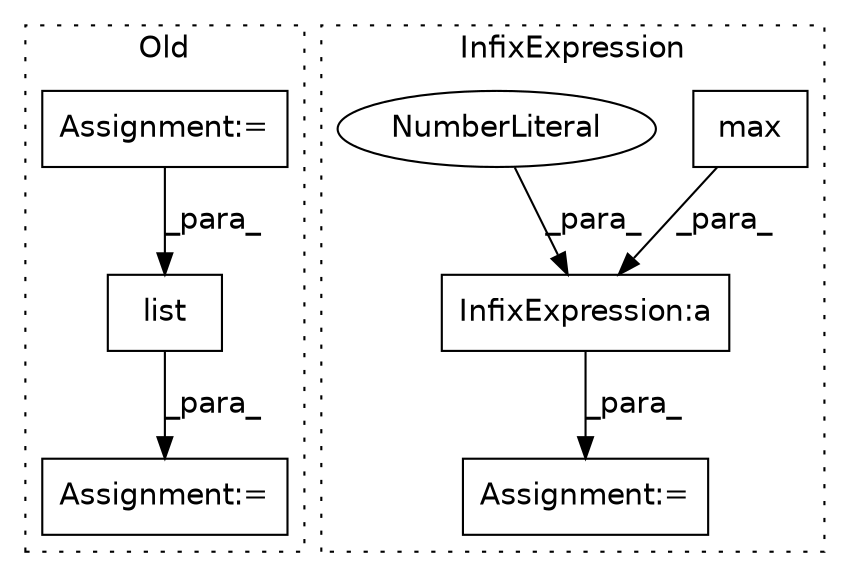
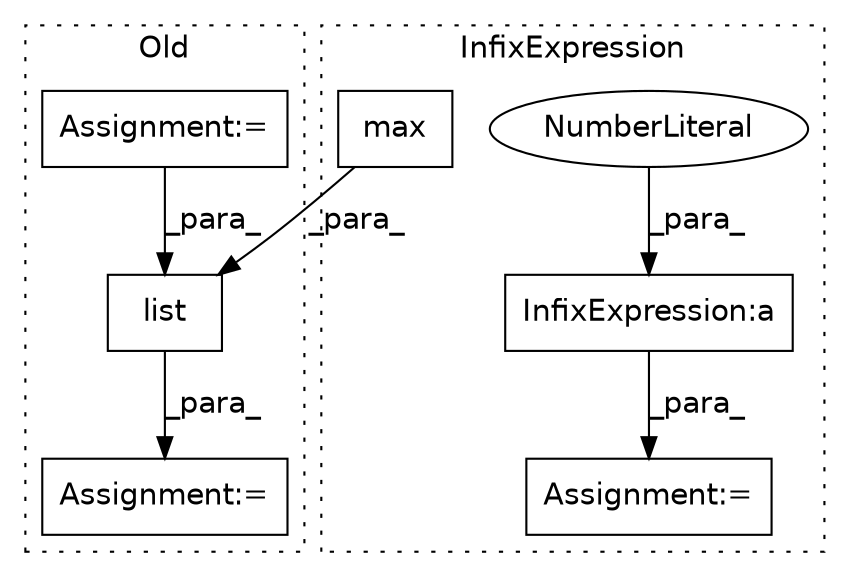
edge "max" -> "InfixExpression:a": now "max" -> "list"
